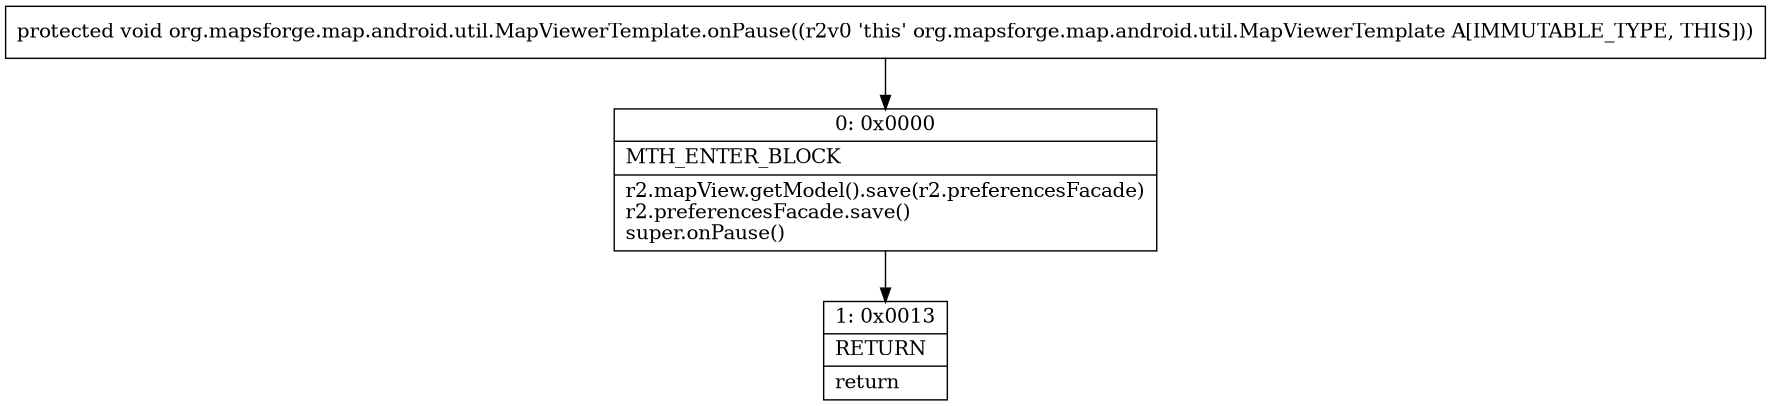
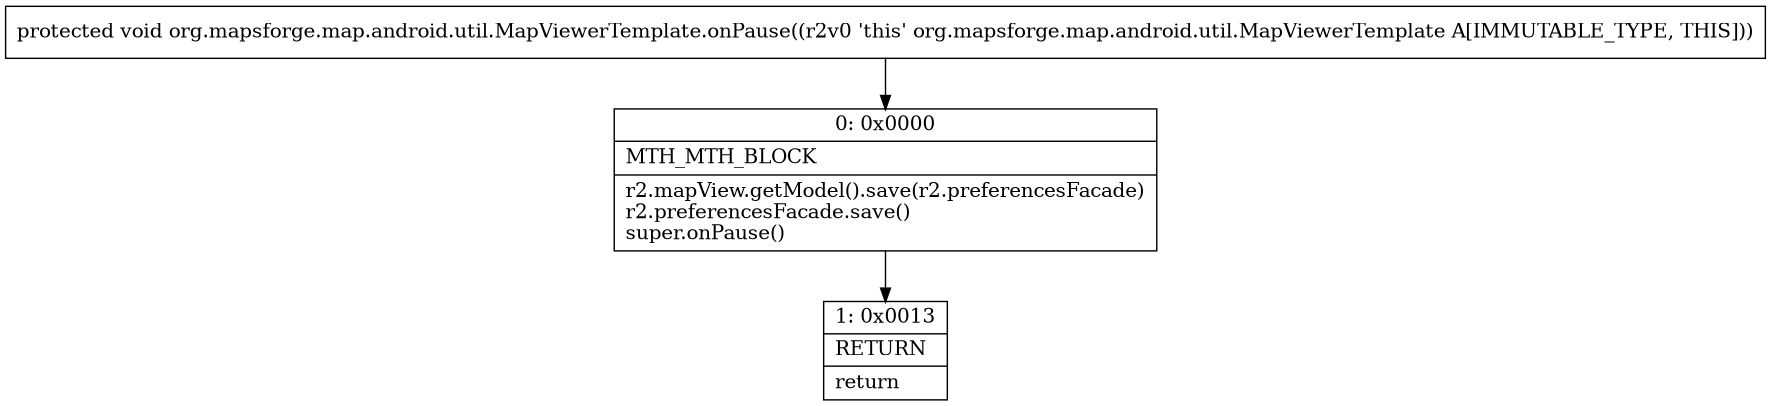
node "0: 0x0000": text "MTH_ENTER_BLOCK" -> "MTH_MTH_BLOCK"
